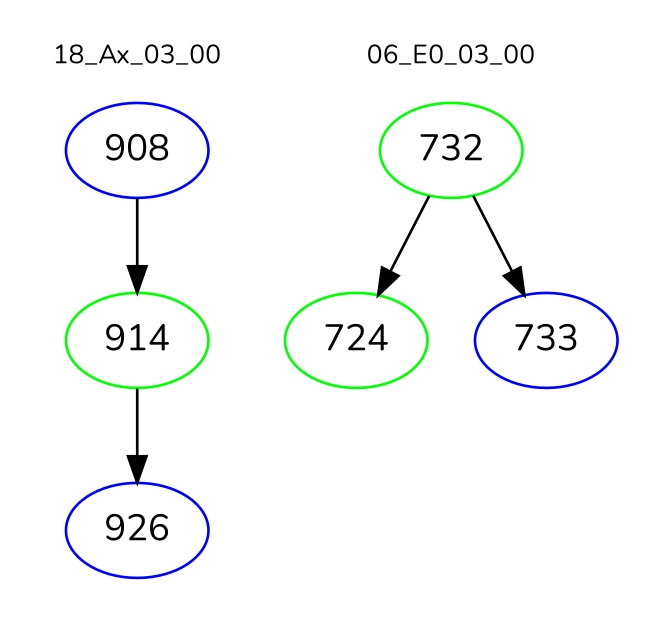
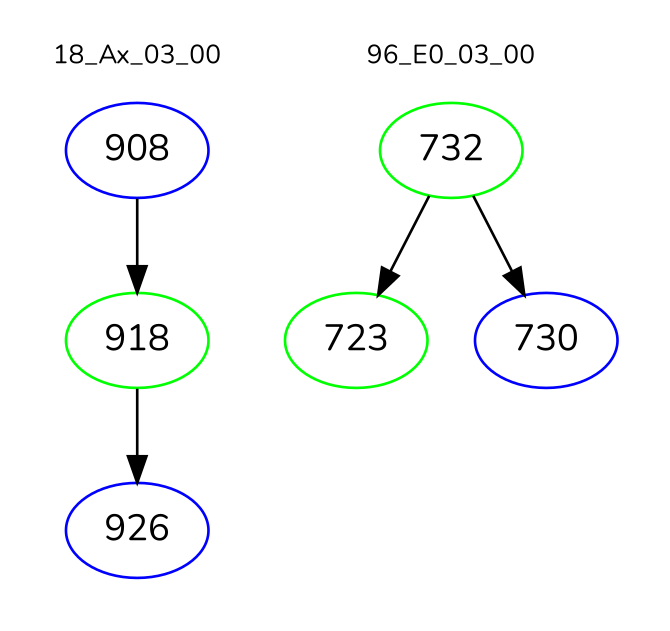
cluster "06_E0_03_00": label "06_E0_03_00" -> "96_E0_03_00"
node "914": label "914" -> "918"
node "724": label "724" -> "723"
node "733": label "733" -> "730"
